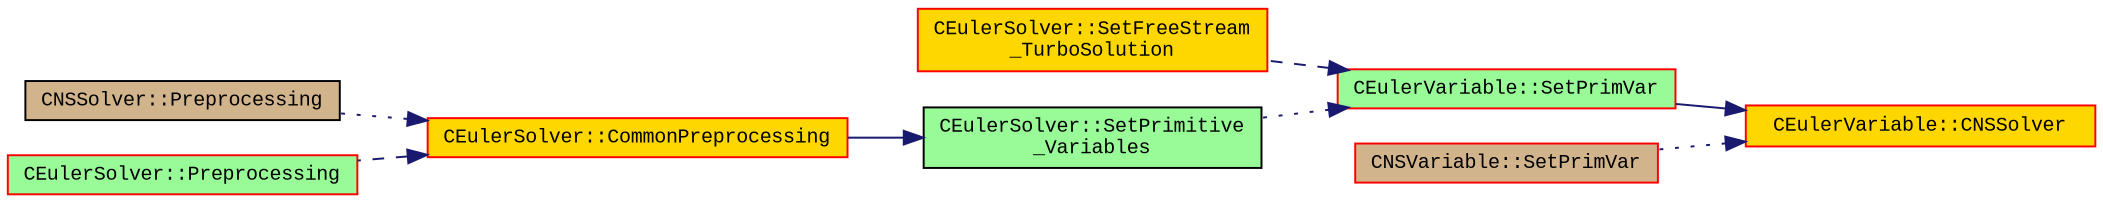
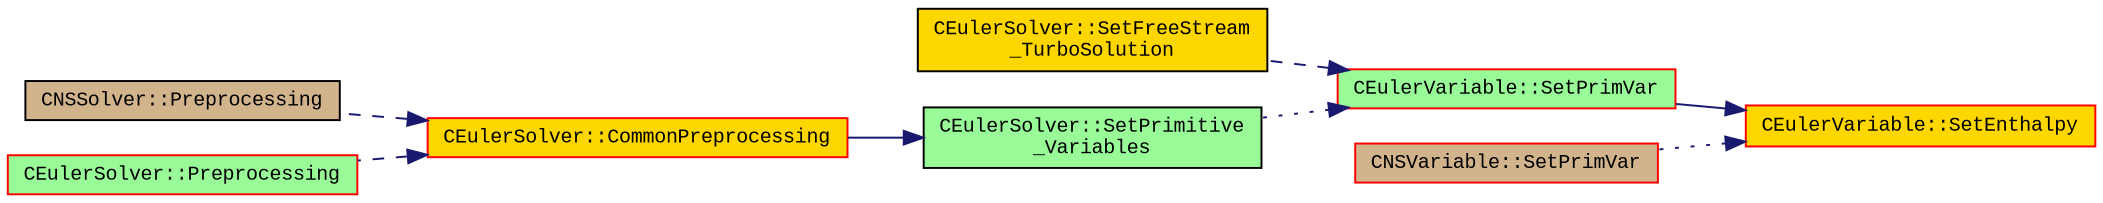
node "CEulerSolver::SetFreeStream _TurboSolution": color red -> black
edge "CNSSolver::Preprocessing" -> "CEulerSolver::CommonPreprocessing": style dotted -> dashed
node "CEulerVariable::CNSSolver": label "CEulerVariable::CNSSolver" -> "CEulerVariable::SetEnthalpy"
